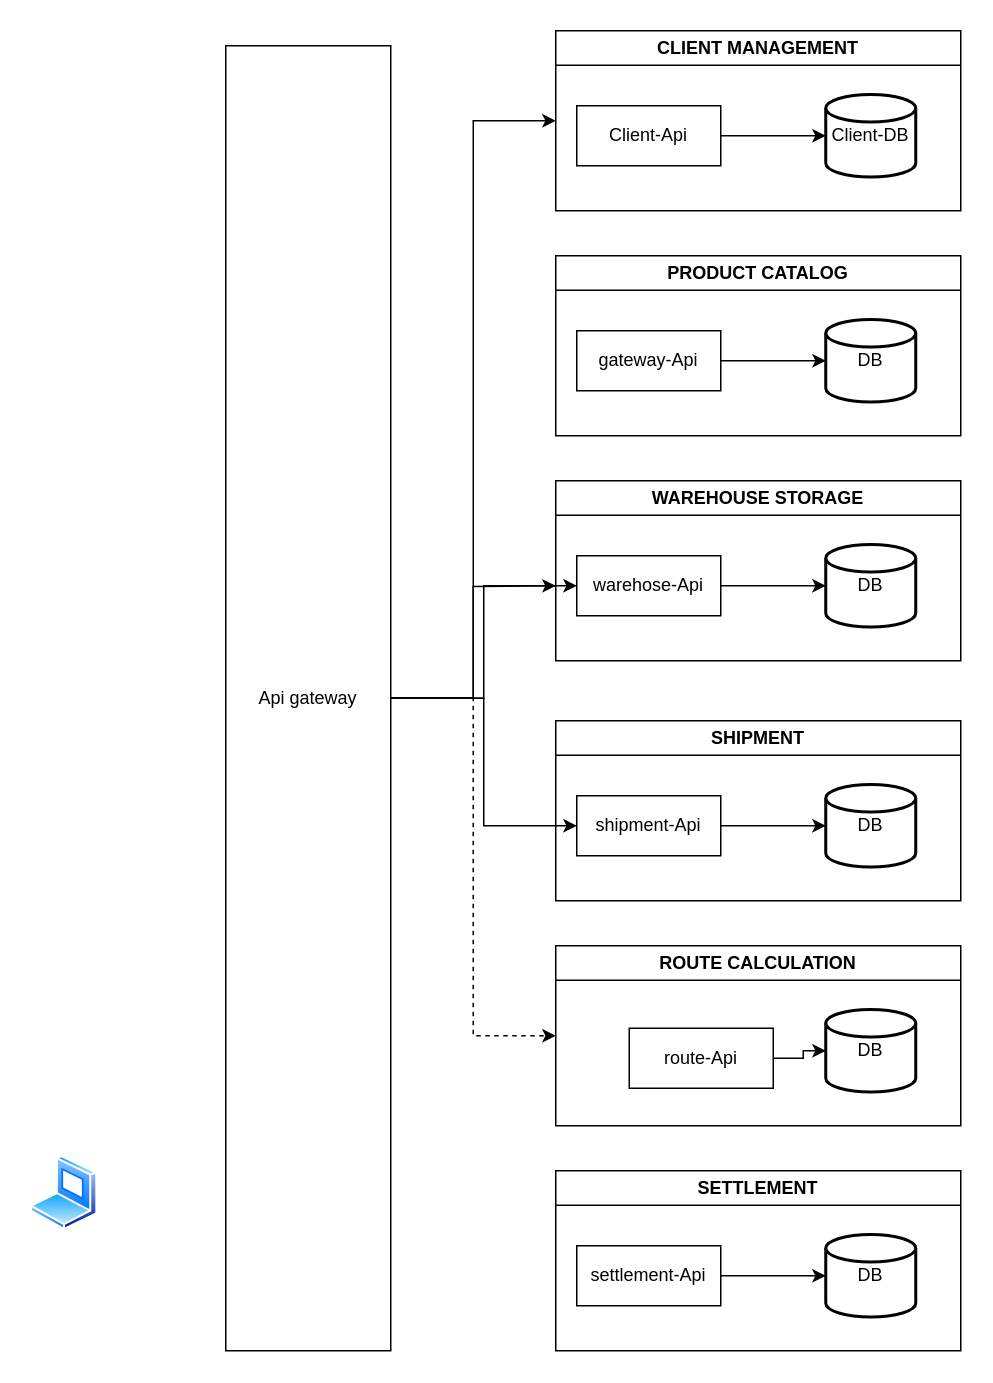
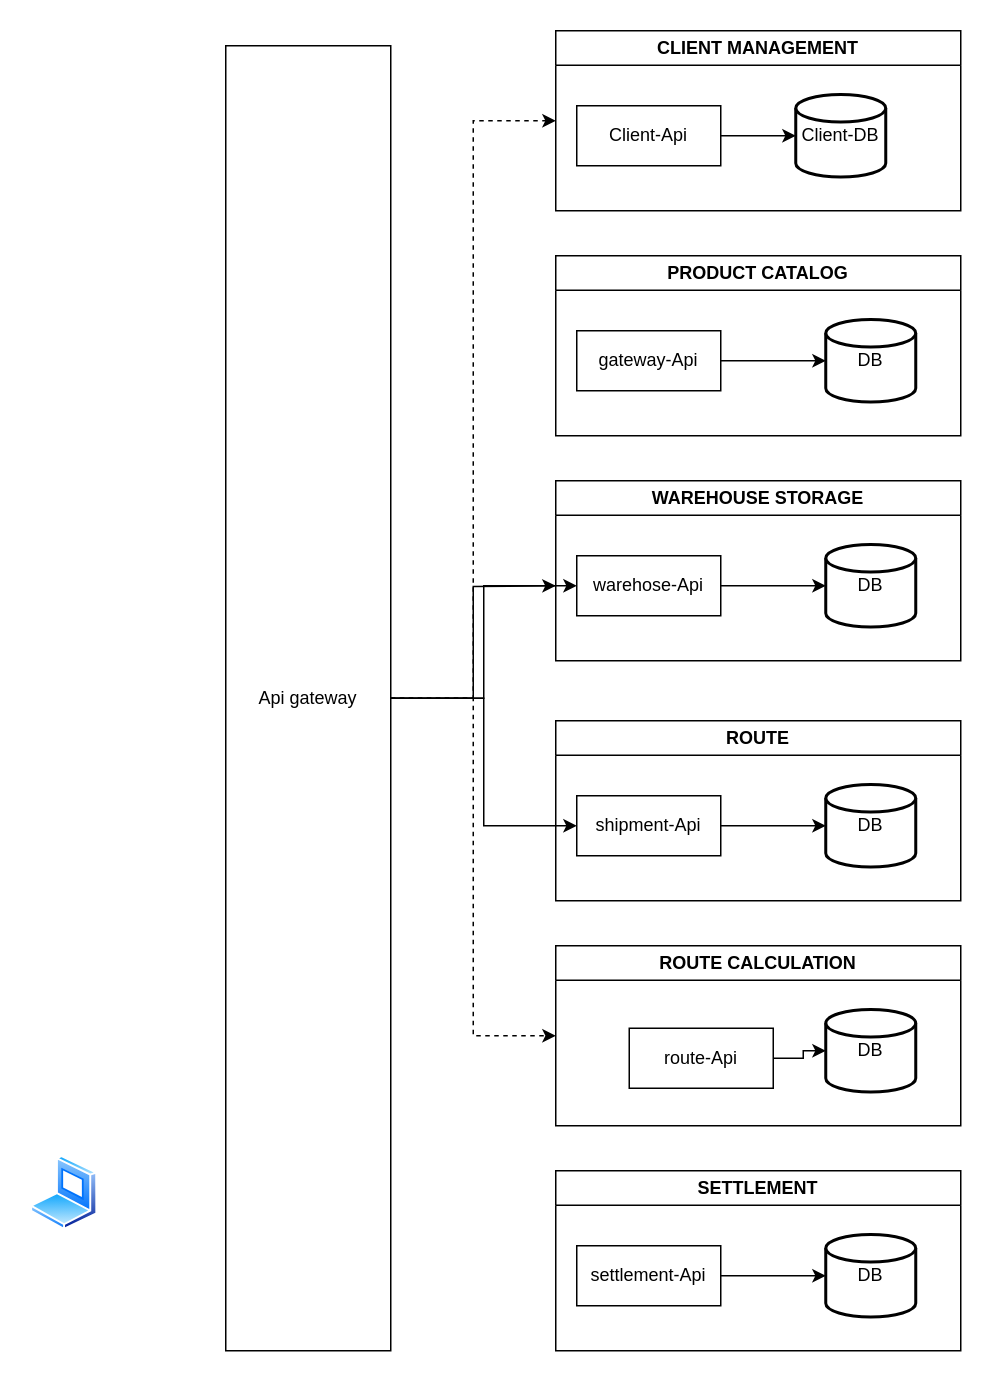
node "Client-DB": moved (871, 136) -> (841, 136)
edge "Api gateway" -> "CLIENT MANAGEMENT": style solid -> dashed
node "SHIPMENT": label "SHIPMENT" -> "ROUTE"
